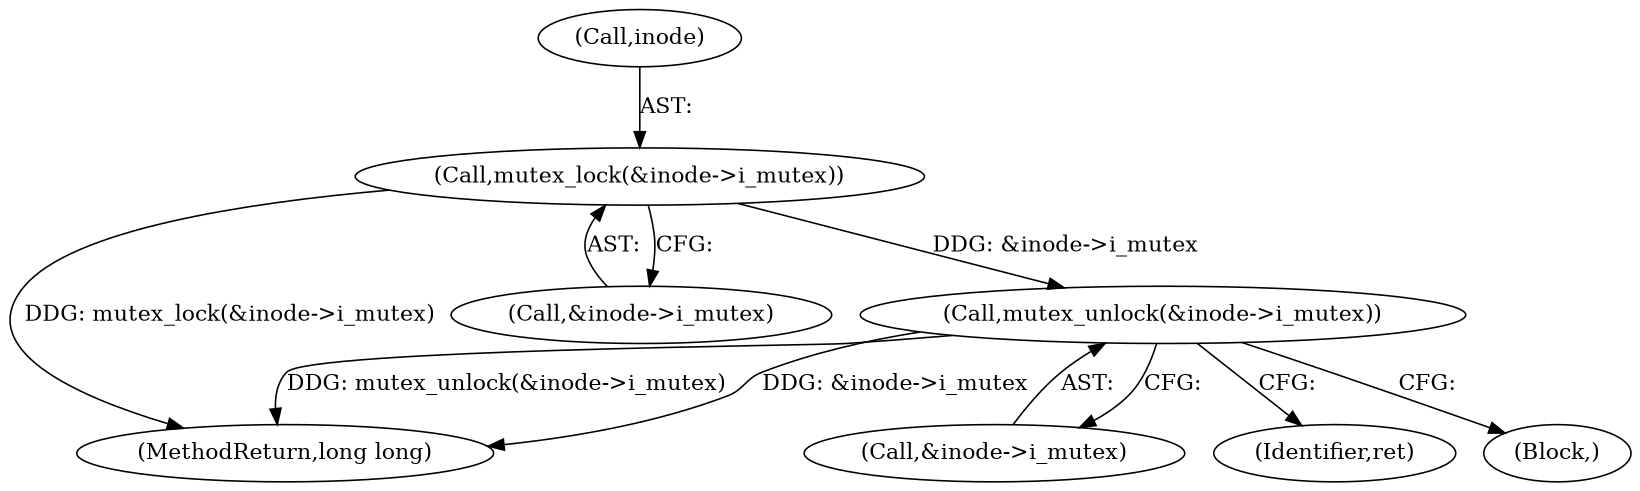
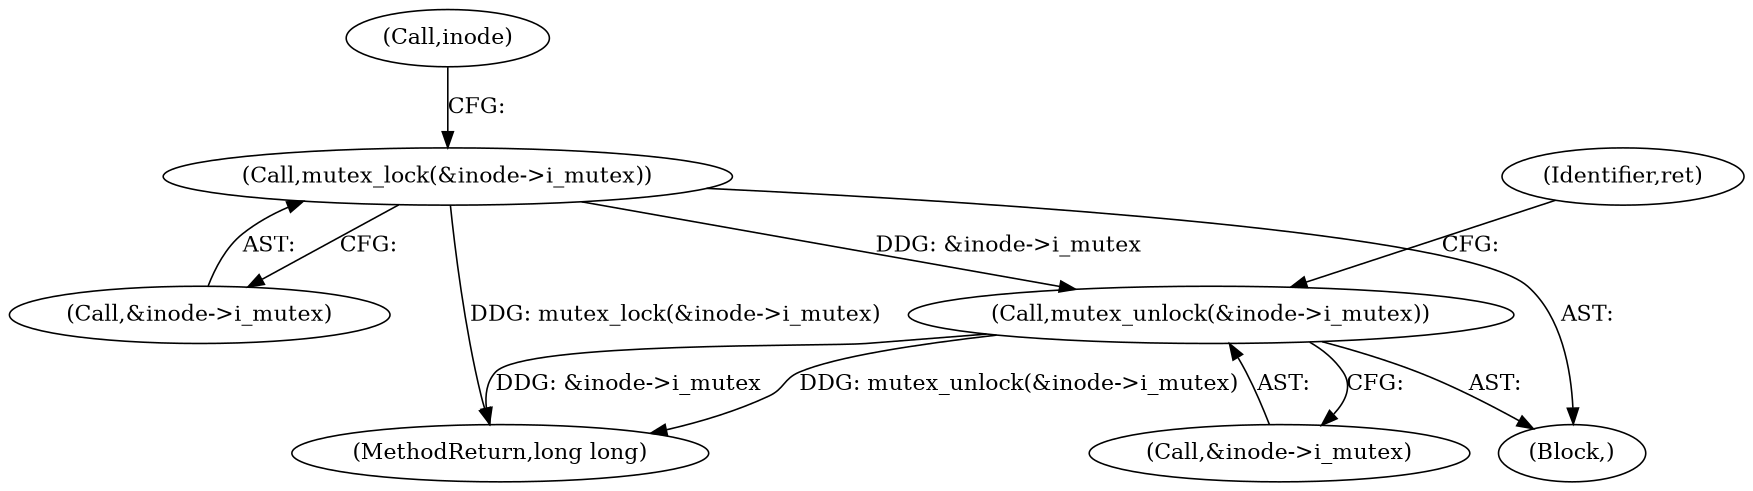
edge "(Call,inode)" -> "(Call,mutex_lock(&inode->i_mutex))": label "AST: " -> "CFG: "
edge "(Call,mutex_lock(&inode->i_mutex))" -> "(Block,)": added, label "AST:"
edge "(Call,mutex_unlock(&inode->i_mutex))" -> "(Identifier,ret)": reversed
edge "(Call,mutex_unlock(&inode->i_mutex))" -> "(Block,)": label "CFG: " -> "AST: "
